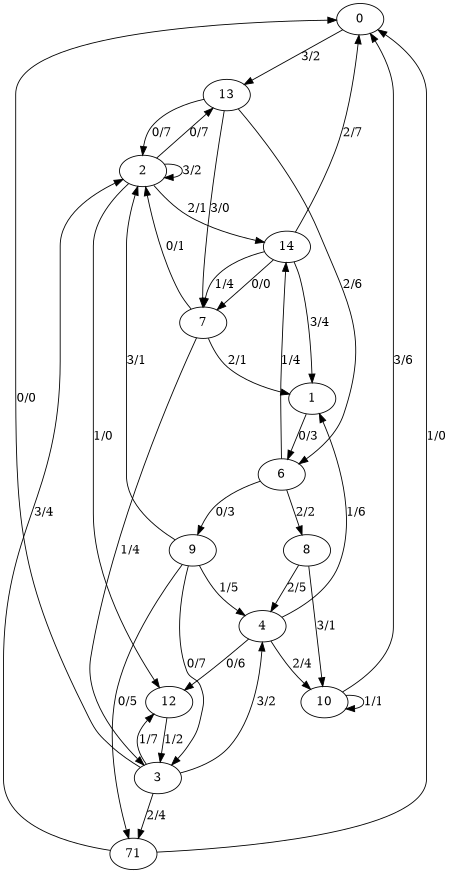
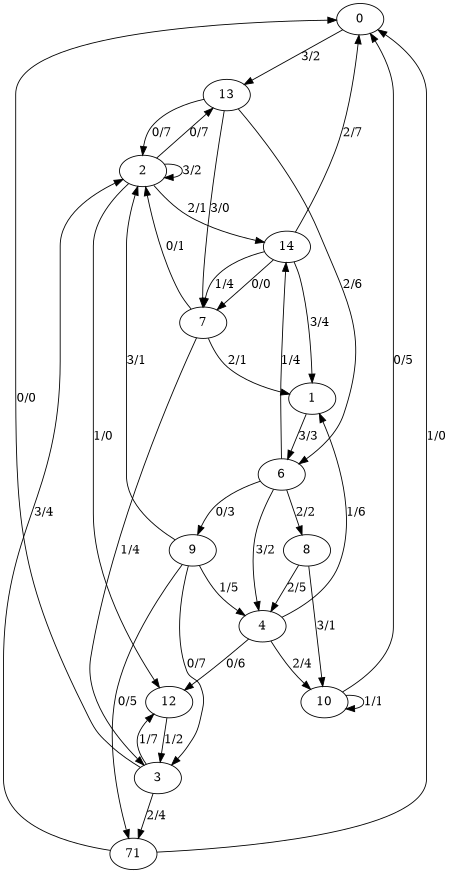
edge "10" -> "0": label "3/6" -> "0/5"
edge "1" -> "6": label "0/3" -> "3/3"
edge "3" -> "4": now "6" -> "4"
